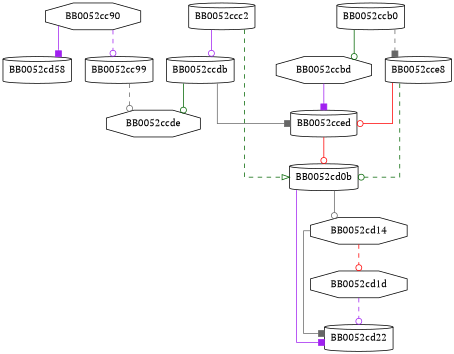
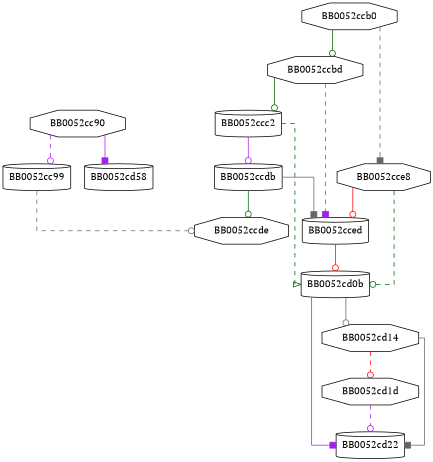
node "BB0052ccb0": shape cylinder -> octagon
node "BB0052cce8": shape cylinder -> octagon
edge "BB0052ccbd" -> "BB0052ccc2": added
edge "BB0052ccbd" -> "BB0052cced": style solid -> dashed
